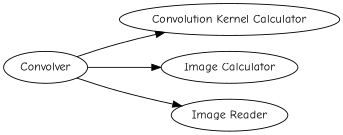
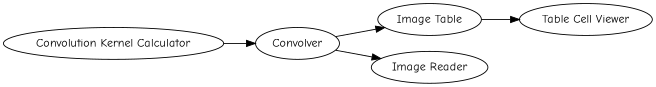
node "Table Cell Viewer": added
edge "Convolver" -> "Convolution Kernel Calculator": reversed
node "Image Calculator": label "Image Calculator" -> "Image Table"
